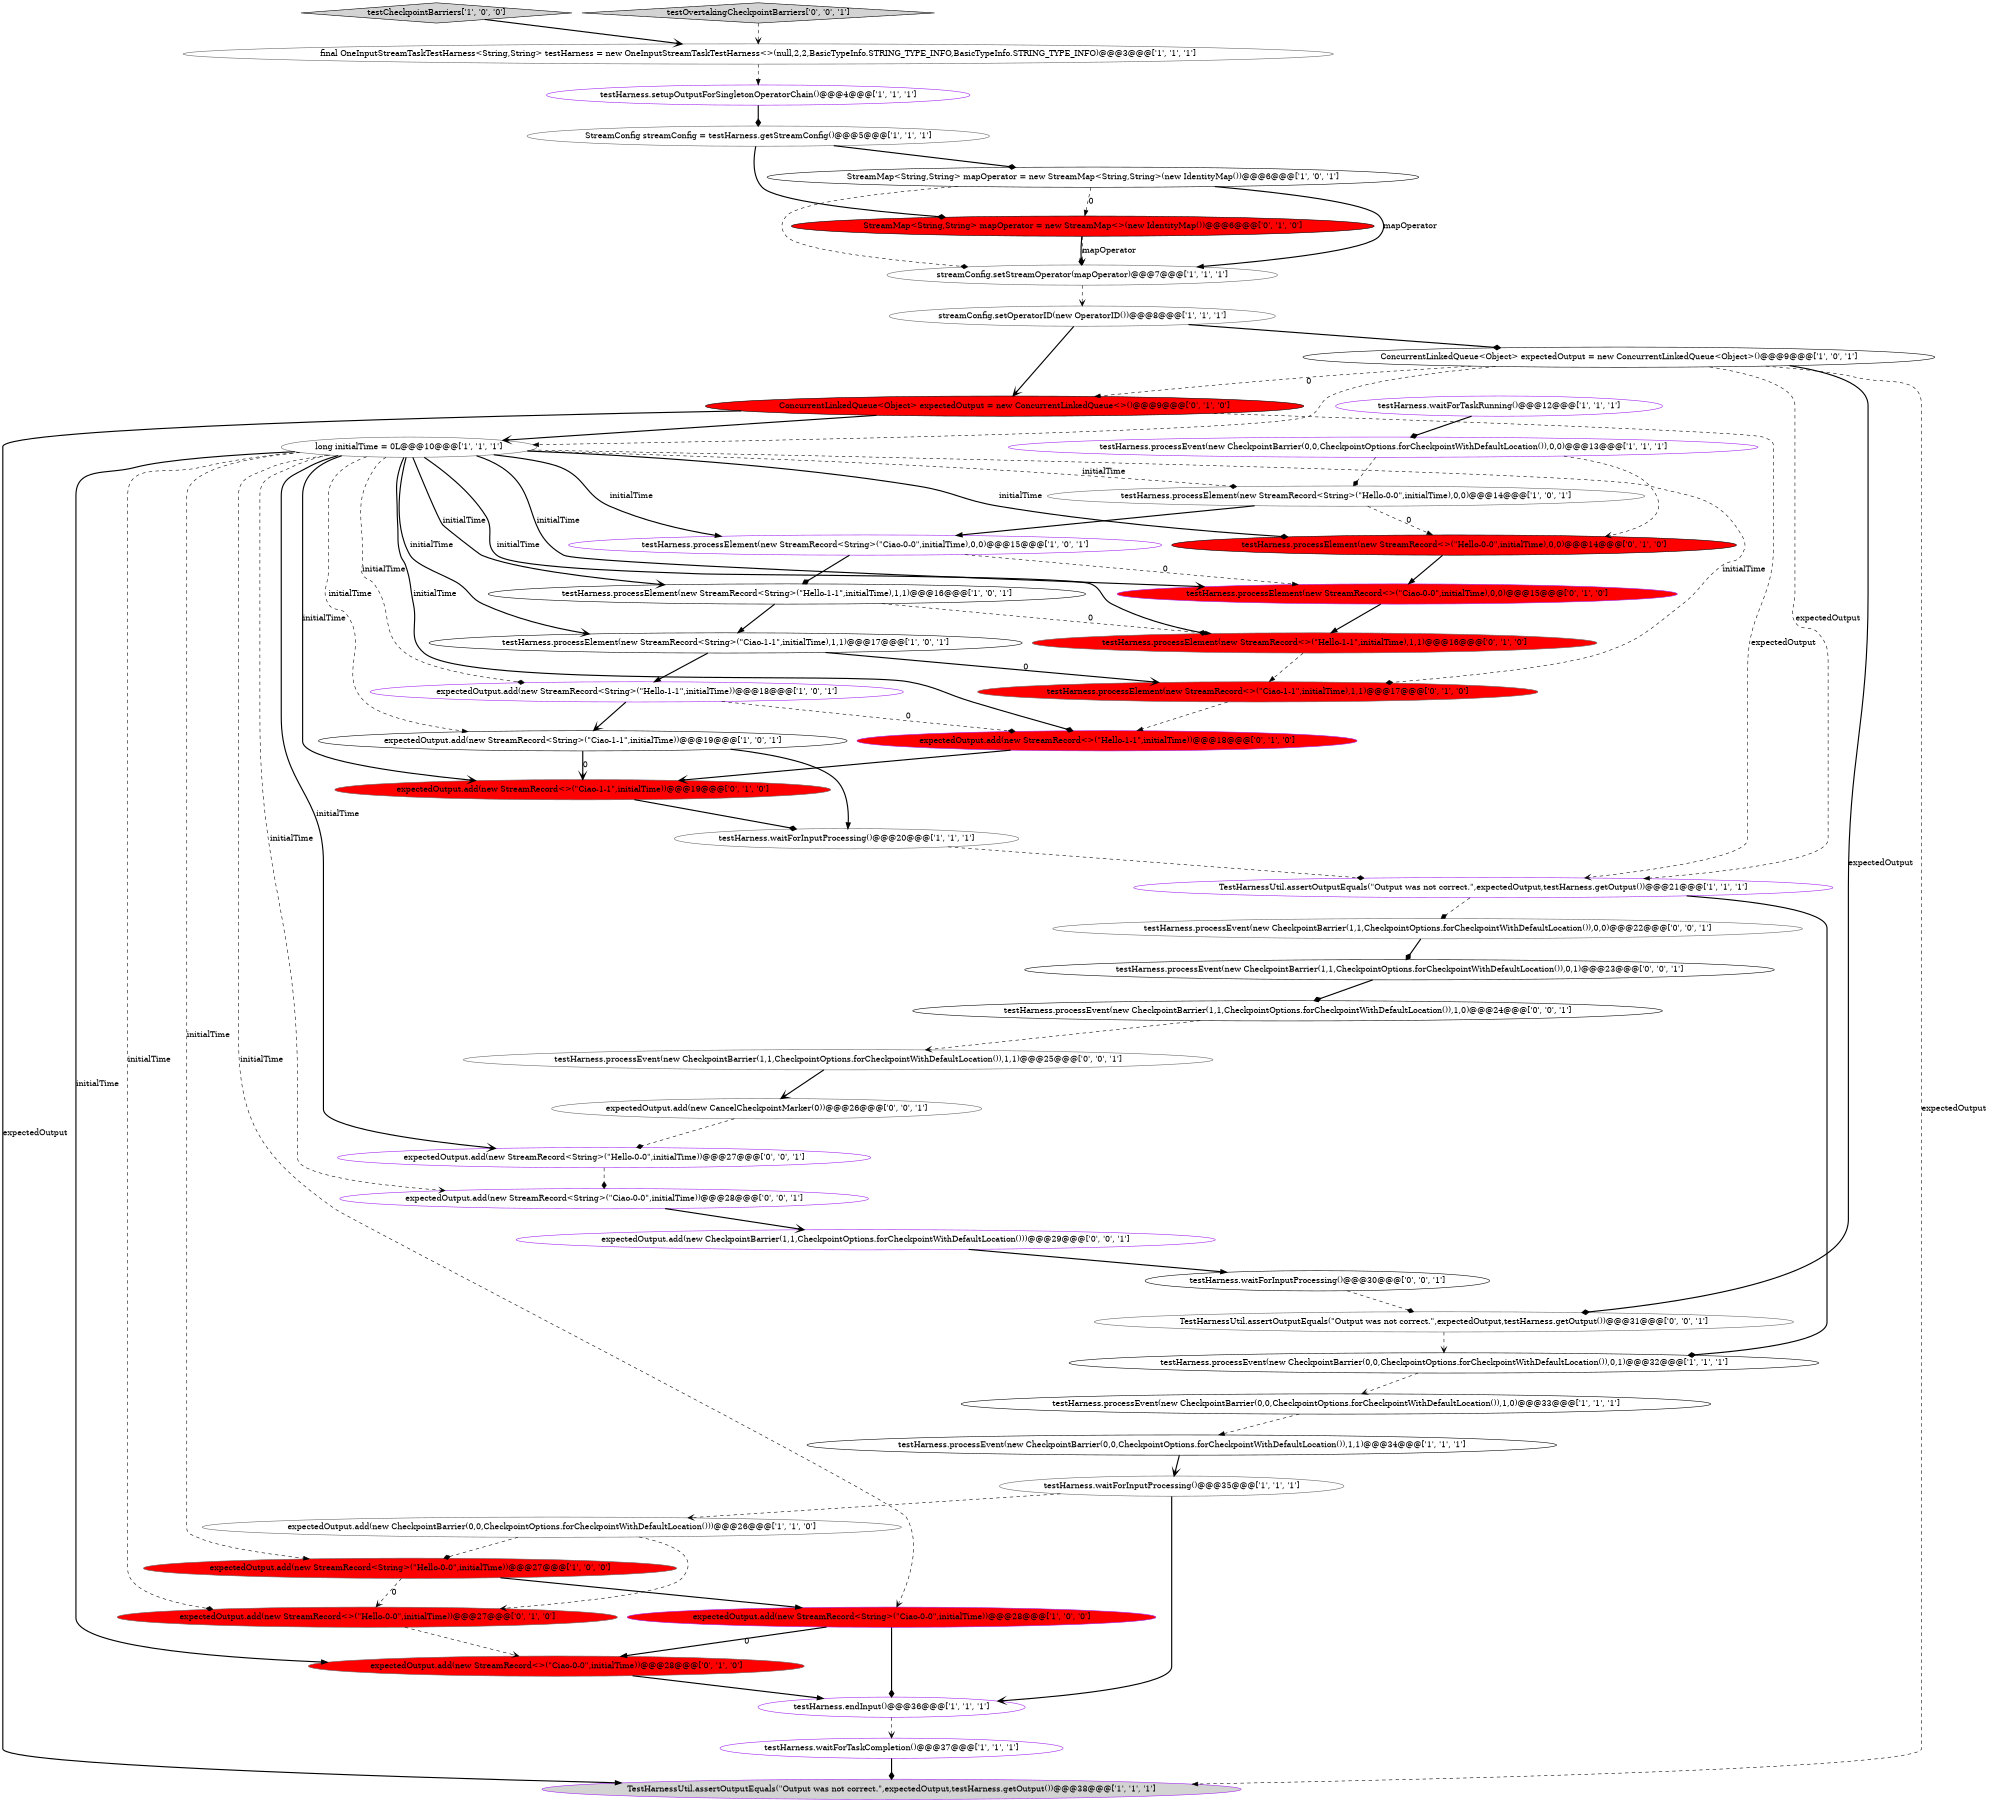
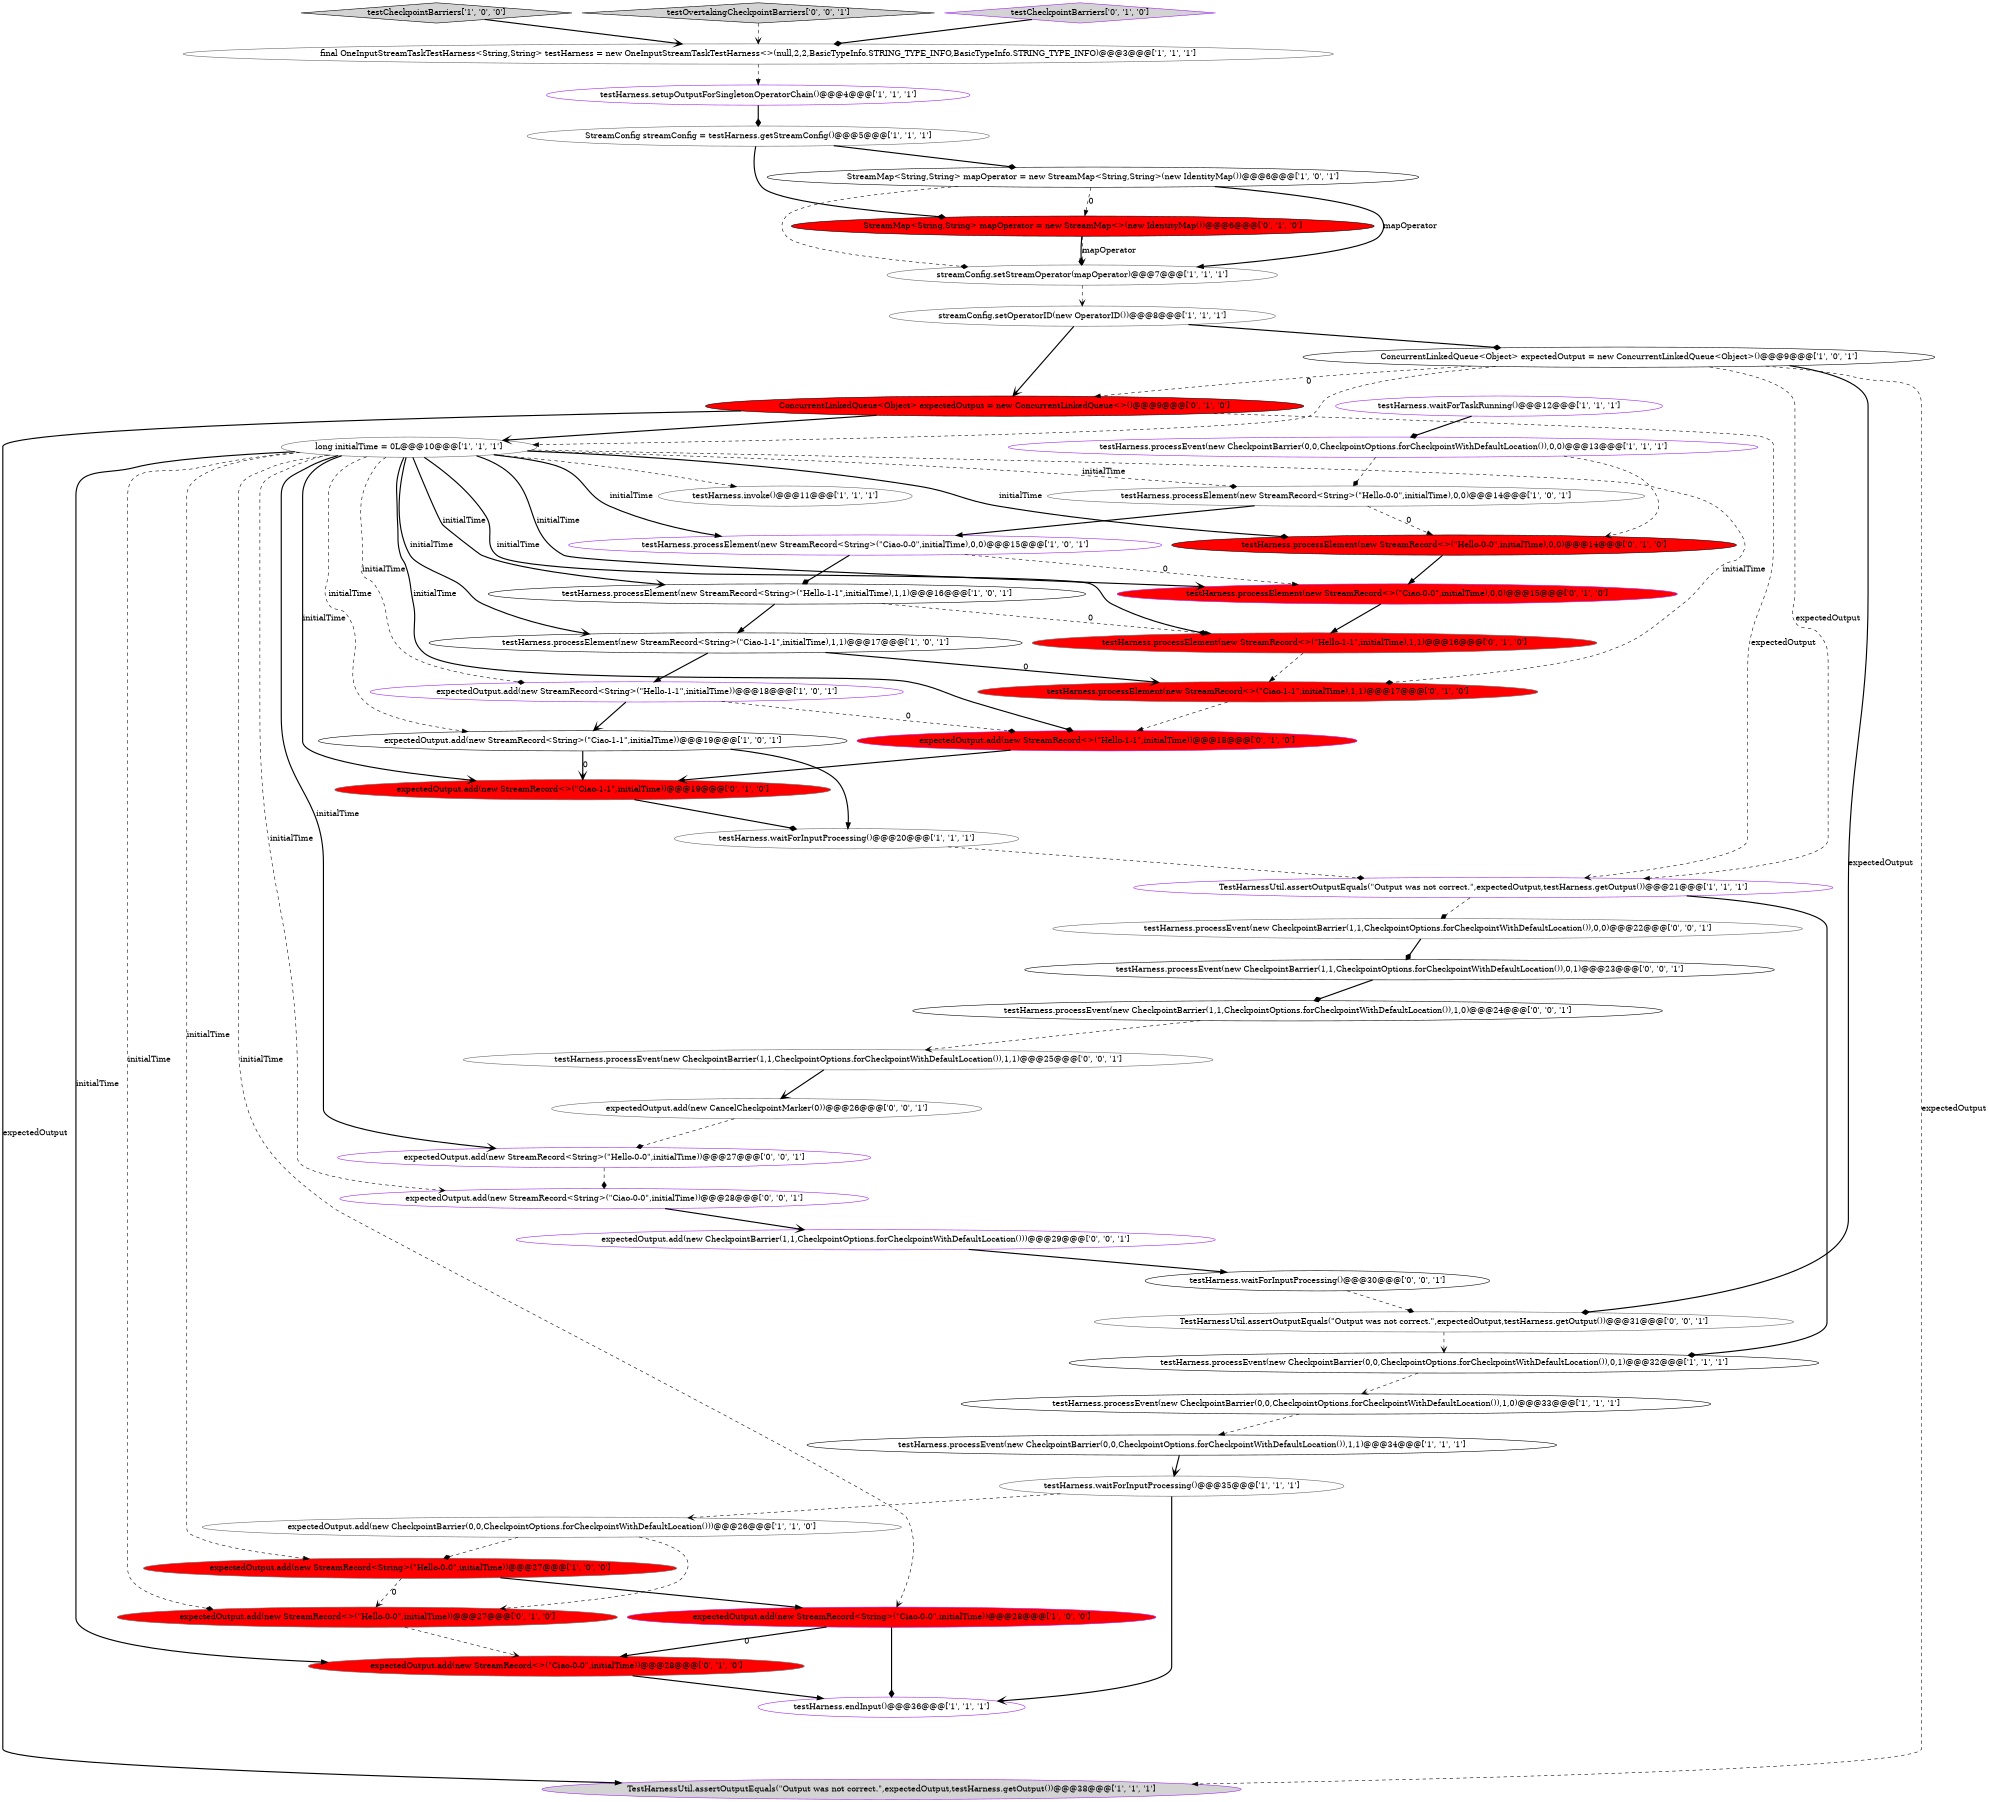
node "testCheckpointBarriers['0', '1', '0']": added
node "testHarness.invoke()@@@11@@@['1', '1', '1']": added
node "testHarness.waitForTaskCompletion()@@@37@@@['1', '1', '1']": removed
